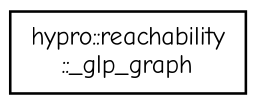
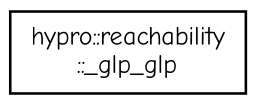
node "hypro::reachability ::_glp_graph": label "hypro::reachability ::_glp_graph" -> "hypro::reachability ::_glp_glp"
